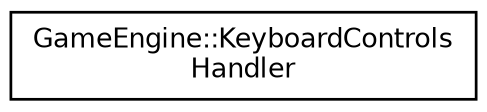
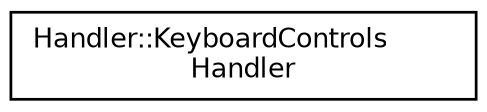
node "GameEngine::KeyboardControls Handler": label "GameEngine::KeyboardControls Handler" -> "Handler::KeyboardControls Handler"
